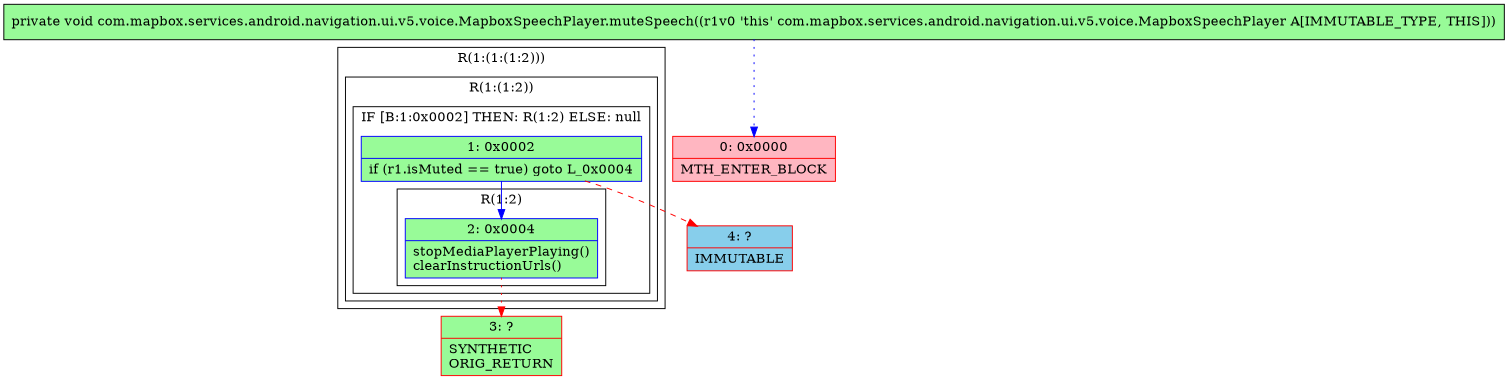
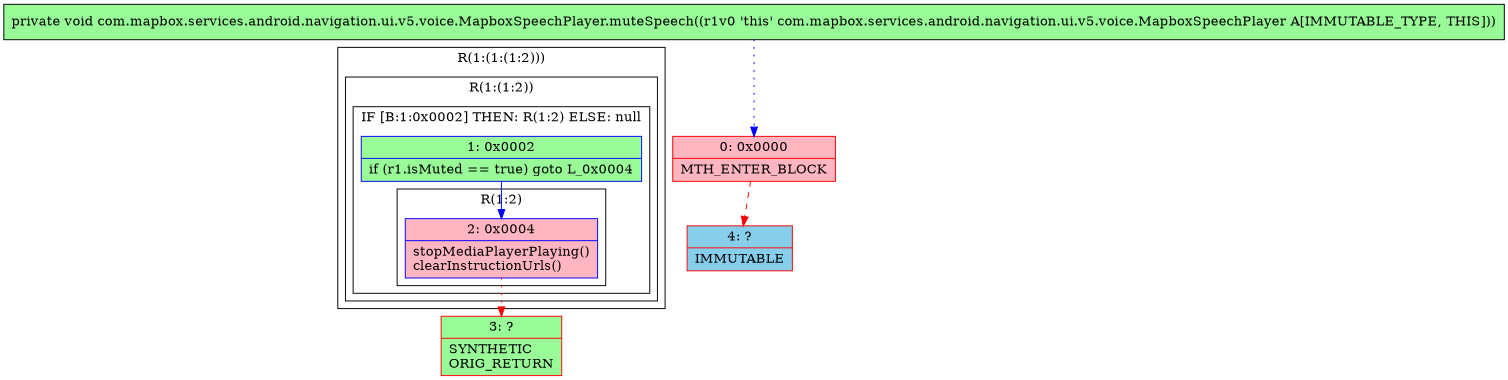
edge "1: 0x0002" -> "4: ?": now "0: 0x0000" -> "4: ?"
node "2: 0x0004": fillcolor palegreen -> lightpink
